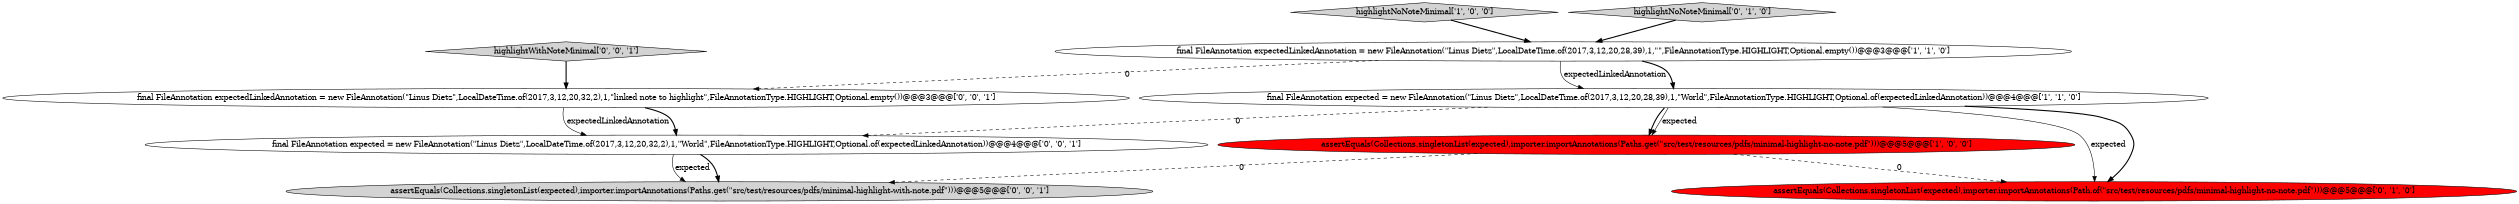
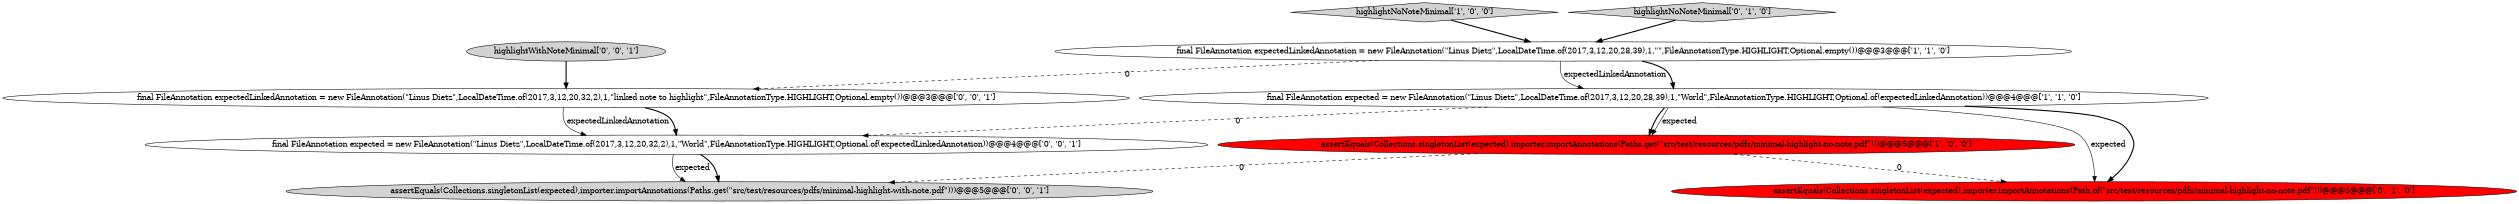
node "highlightWithNoteMinimal['0', '0', '1']": shape diamond -> ellipse
